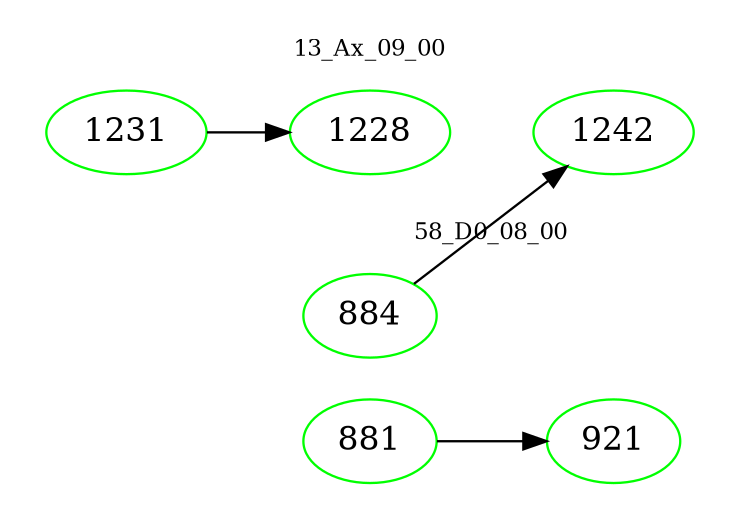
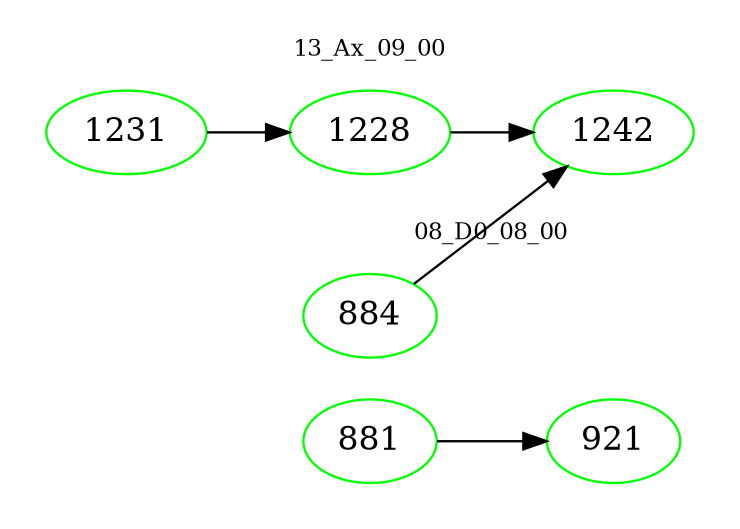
edge "1228" -> "1242": added
cluster "58_D0_08_00": label "58_D0_08_00" -> "08_D0_08_00"
